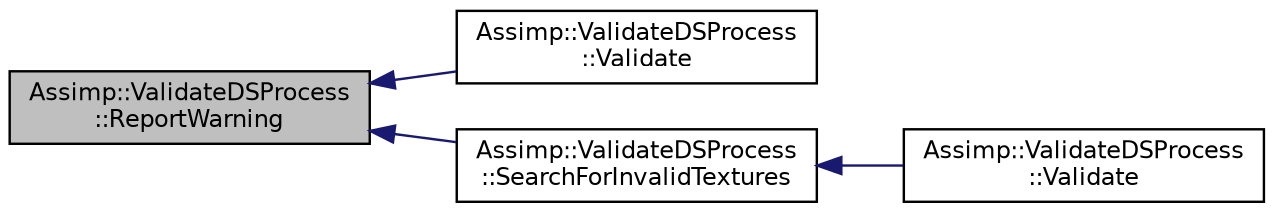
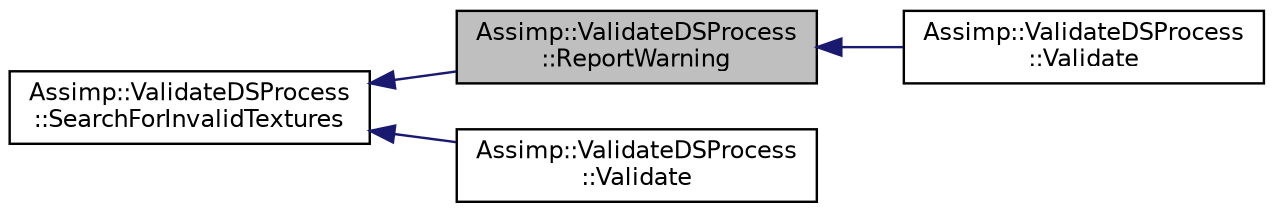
edge "Assimp::ValidateDSProcess ::SearchForInvalidTextures" -> "Assimp::ValidateDSProcess ::ReportWarning": reversed
